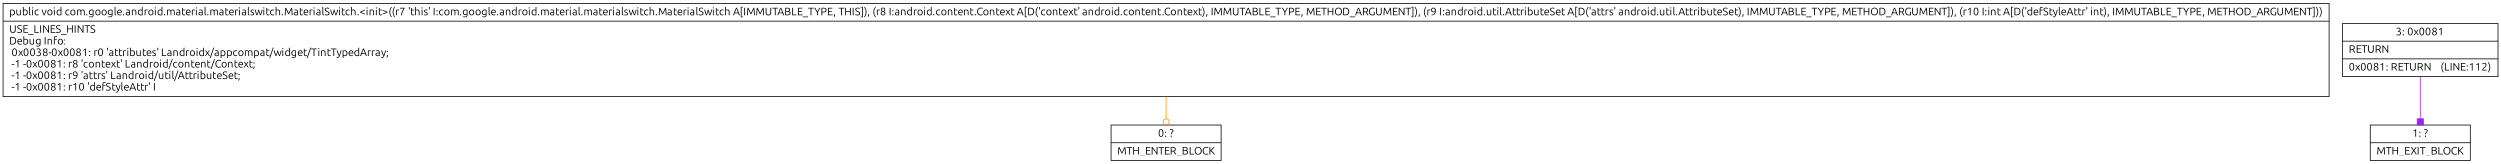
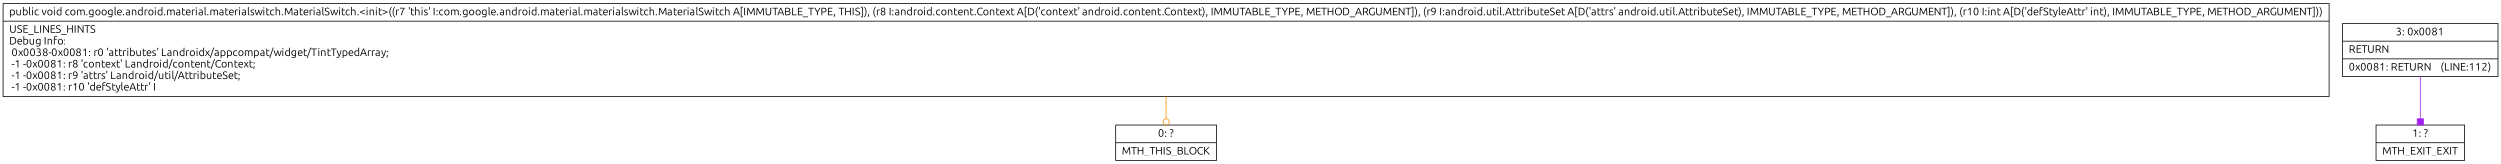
node "0: ?": text "MTH_ENTER_BLOCK" -> "MTH_THIS_BLOCK"
node "1: ?": text "MTH_EXIT_BLOCK" -> "MTH_EXIT_EXIT"
